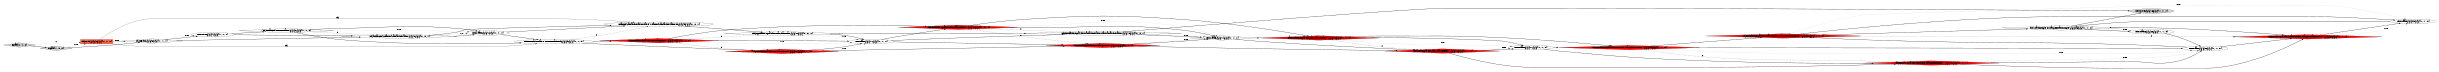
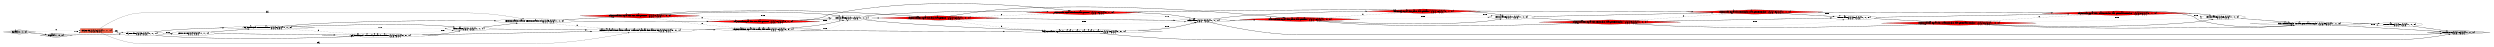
node "return true@@@16@@@['1', '1', '1']": shape ellipse -> diamond
edge "obj == this@@@3@@@['1', '1', '1']" -> "!(obj instanceof TextAnnotation)@@@6@@@['1', '1', '0']": added
edge "return false@@@14@@@['1', '1', '1']" -> "return true@@@16@@@['1', '1', '1']": added
edge "return false@@@26@@@['1', '1', '0']" -> "return false@@@20@@@['1', '1', '0']": now "return false@@@26@@@['1', '1', '0']" -> "return true@@@16@@@['1', '1', '1']"
edge "Object obj@@@2@@@['1', '1', '1']" -> "obj == this@@@3@@@['1', '1', '1']": label "true" -> "obj"
node "obj == this@@@3@@@['1', '1', '1']": shape diamond -> ellipse
